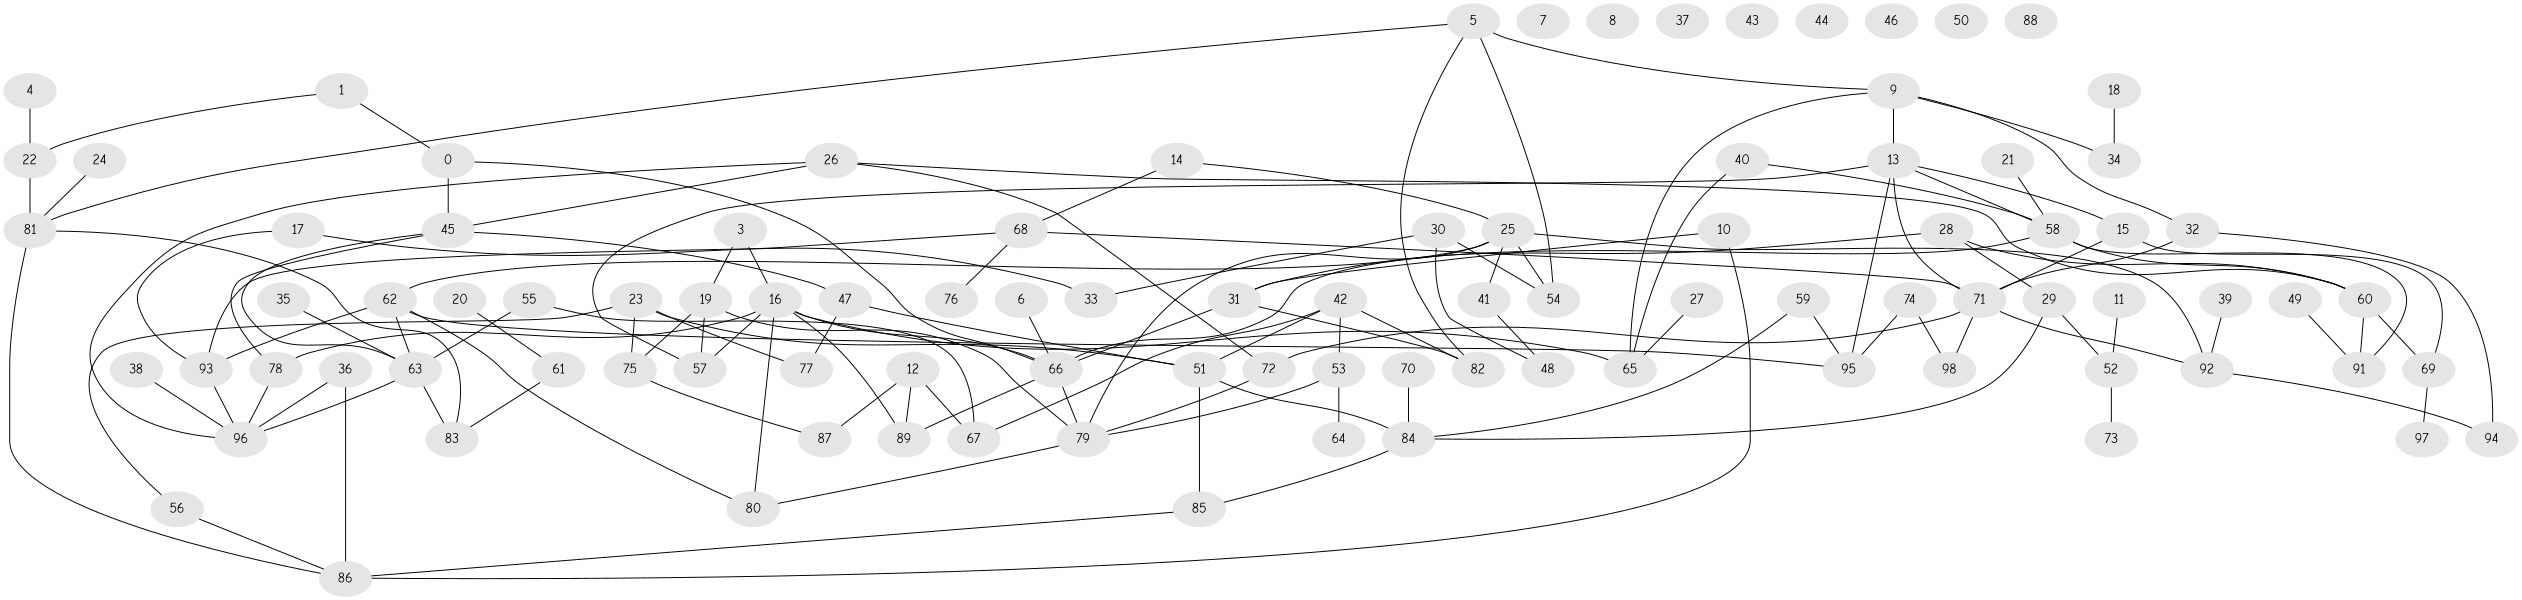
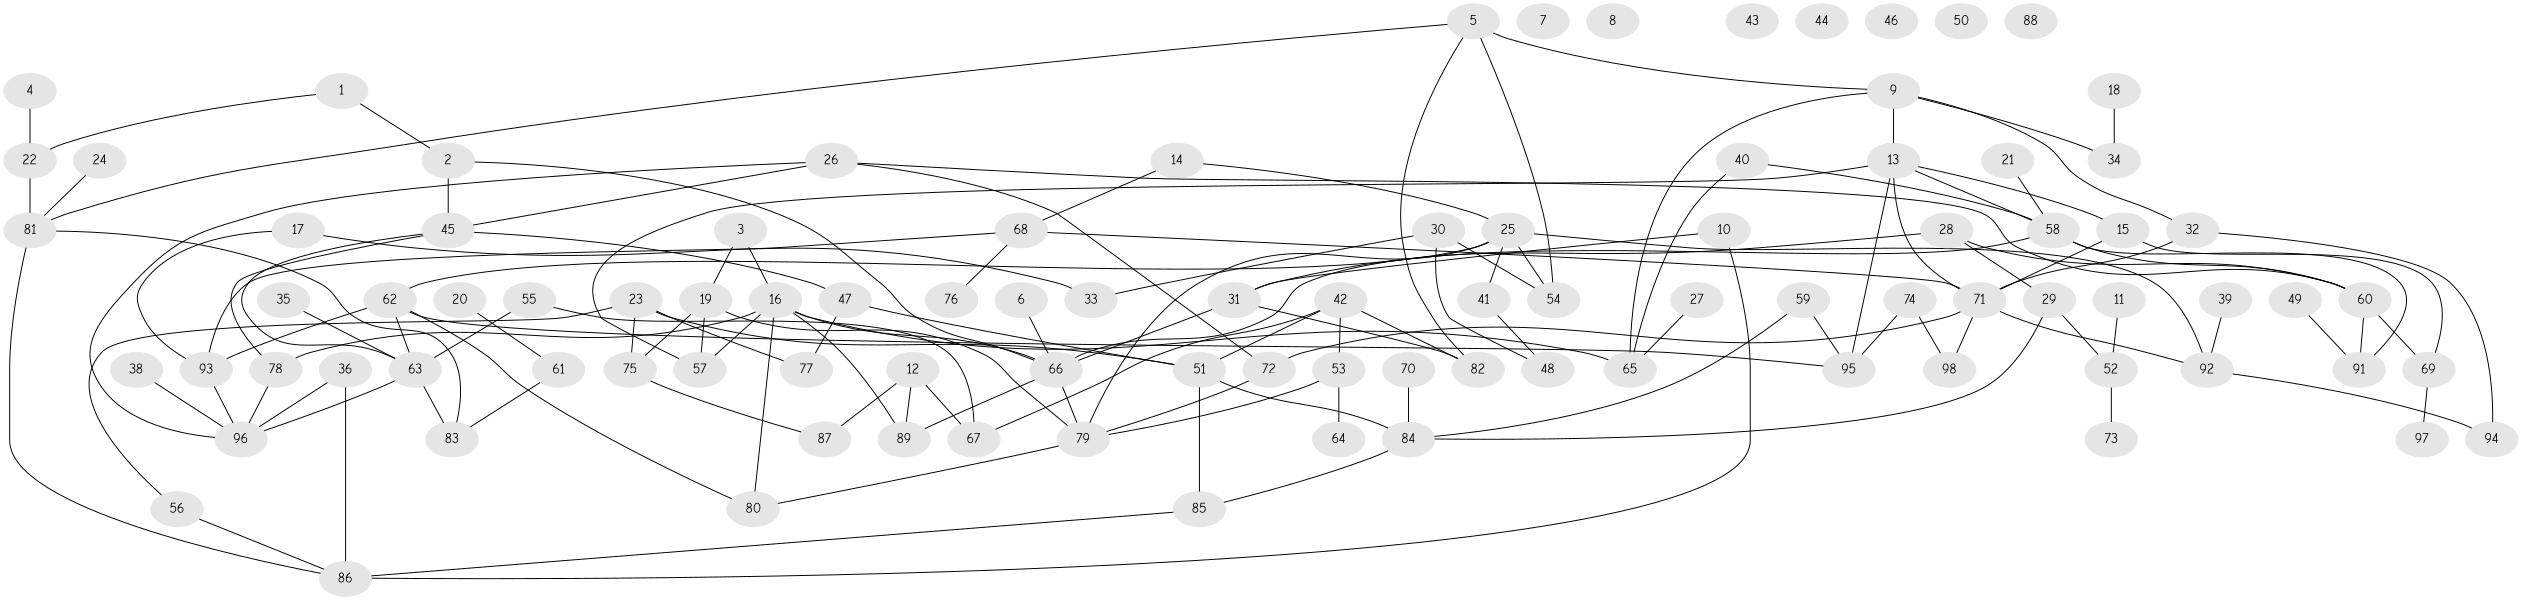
node "37": removed
node "0": label "0" -> "2"
